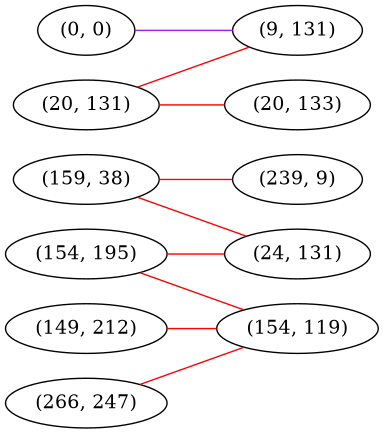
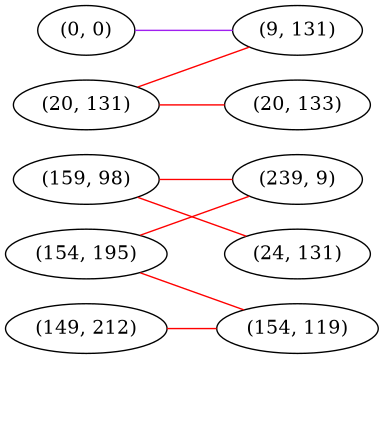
node "(159, 38)": label "(159, 38)" -> "(159, 98)"
edge "(154, 195)" -- "(24, 131)": now "(154, 195)" -- "(239, 9)"
node "(266, 247)": removed
